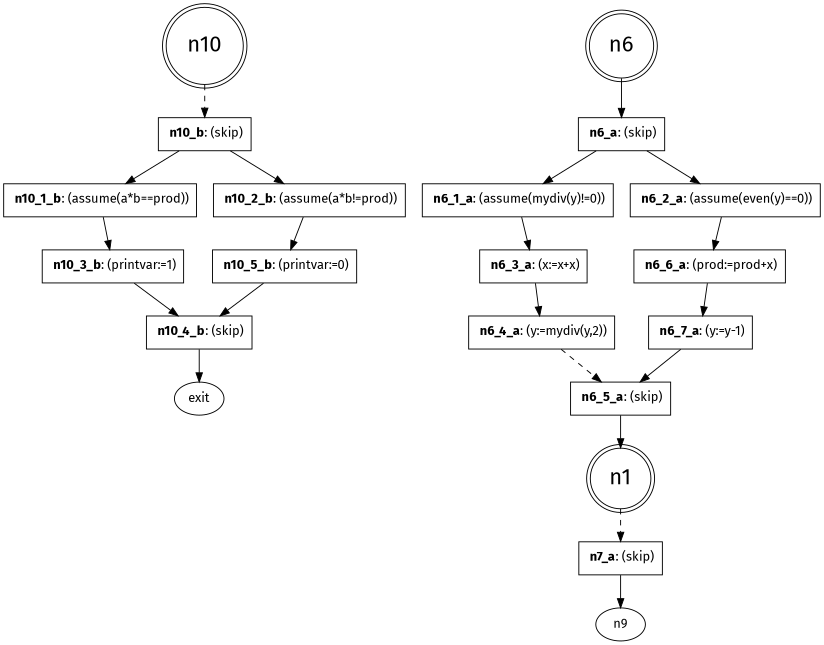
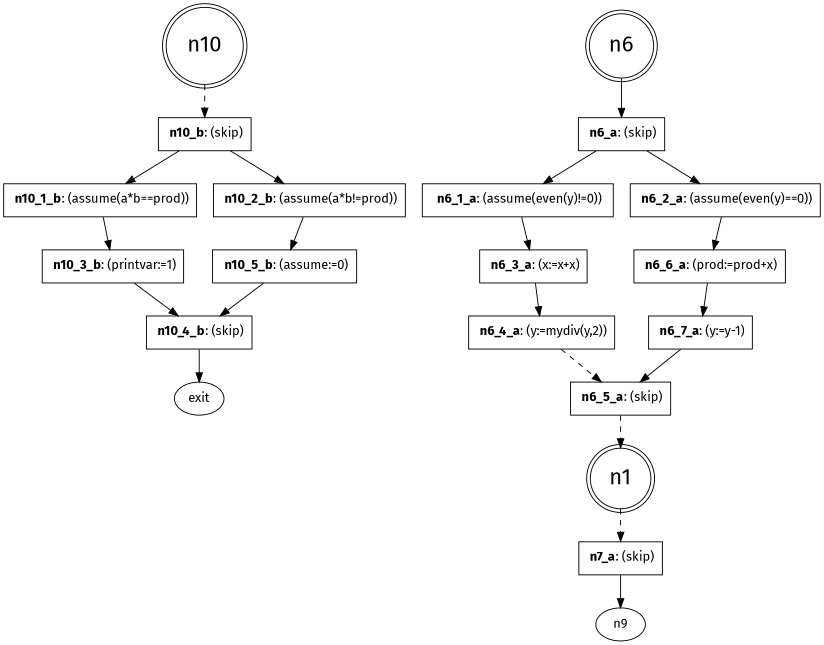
node "n6_1_a": text ": (assume(mydiv(y)!=0))" -> ": (assume(even(y)!=0))"
node "n10_5_b": text ": (printvar:=0)" -> ": (assume:=0)"
edge "n6_5_a" -> "n1": style solid -> dashed
